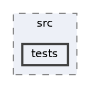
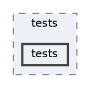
cluster "src": label "src" -> "tests"
